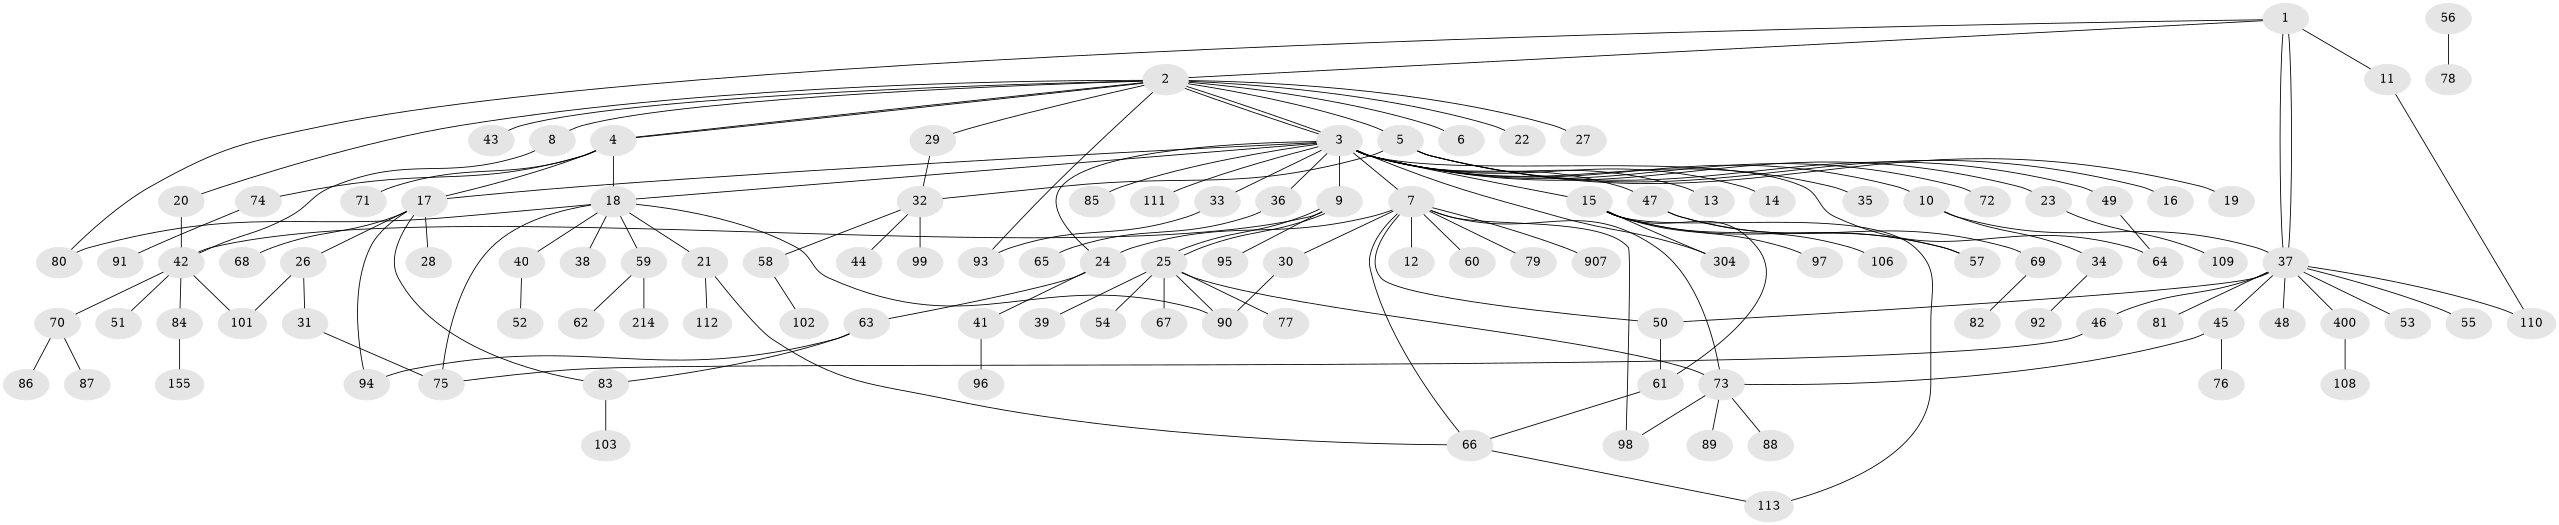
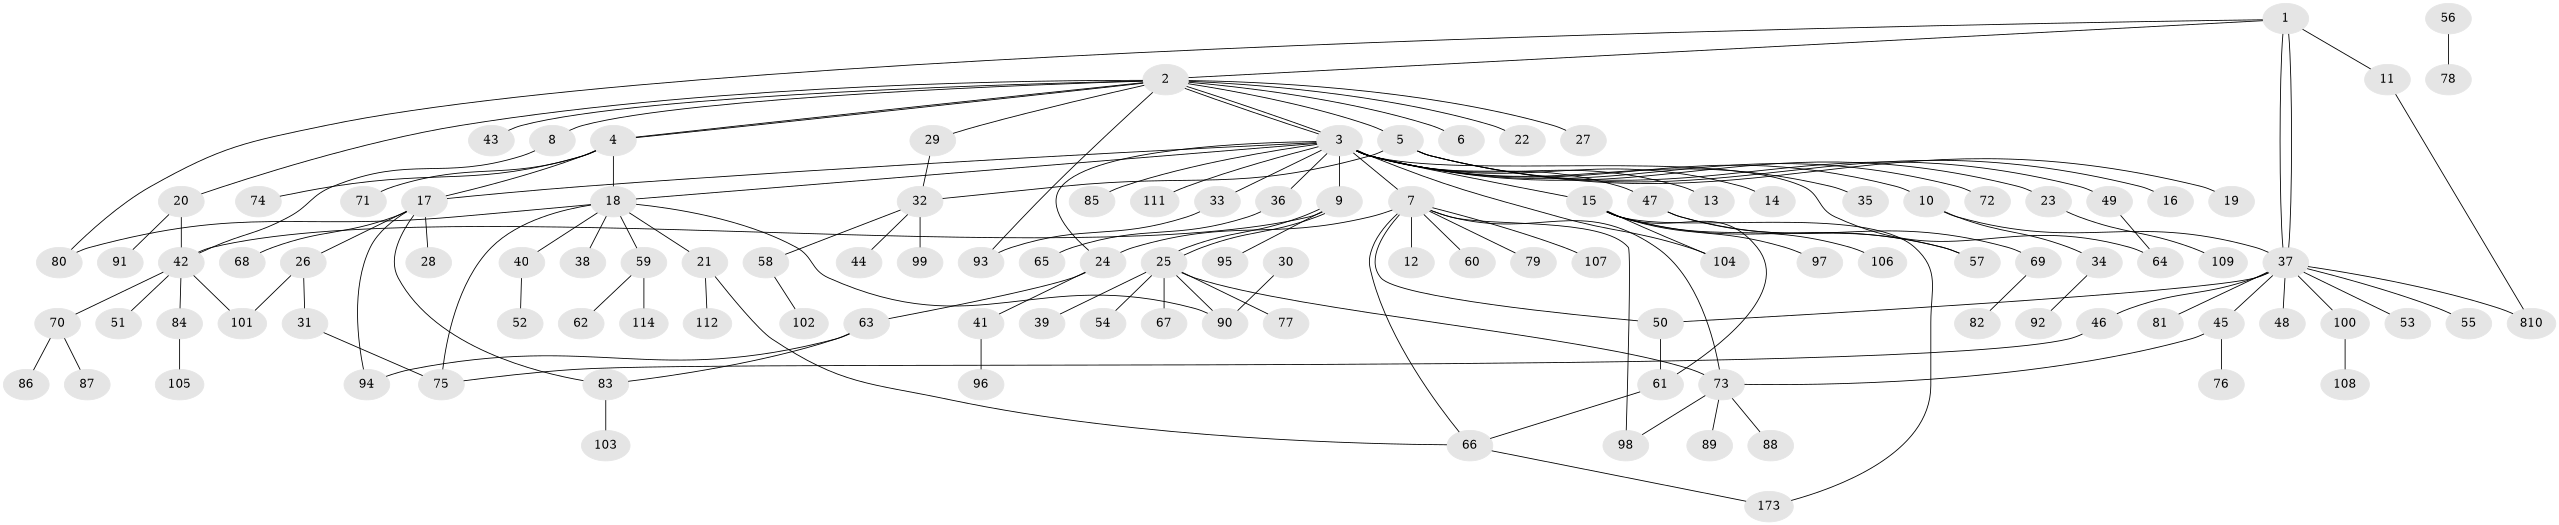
edge "7" -- "30": removed
edge "74" -- "91": now "20" -- "91"
node "907": label "907" -> "107"
node "304": label "304" -> "104"
node "214": label "214" -> "114"
node "400": label "400" -> "100"
node "110": label "110" -> "810"
node "155": label "155" -> "105"
node "113": label "113" -> "173"
